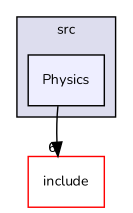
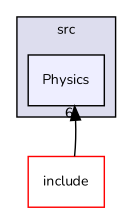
edge "Physics" -> "include": reversed
